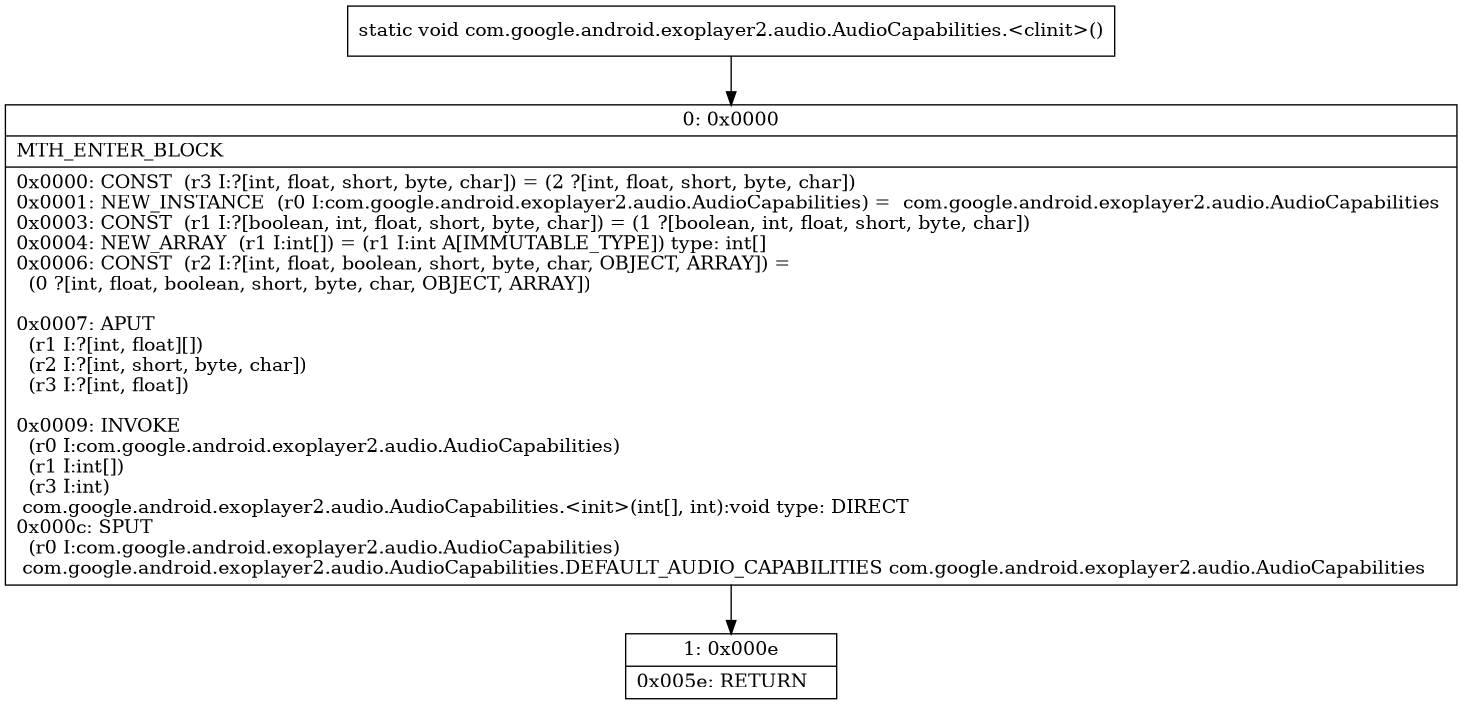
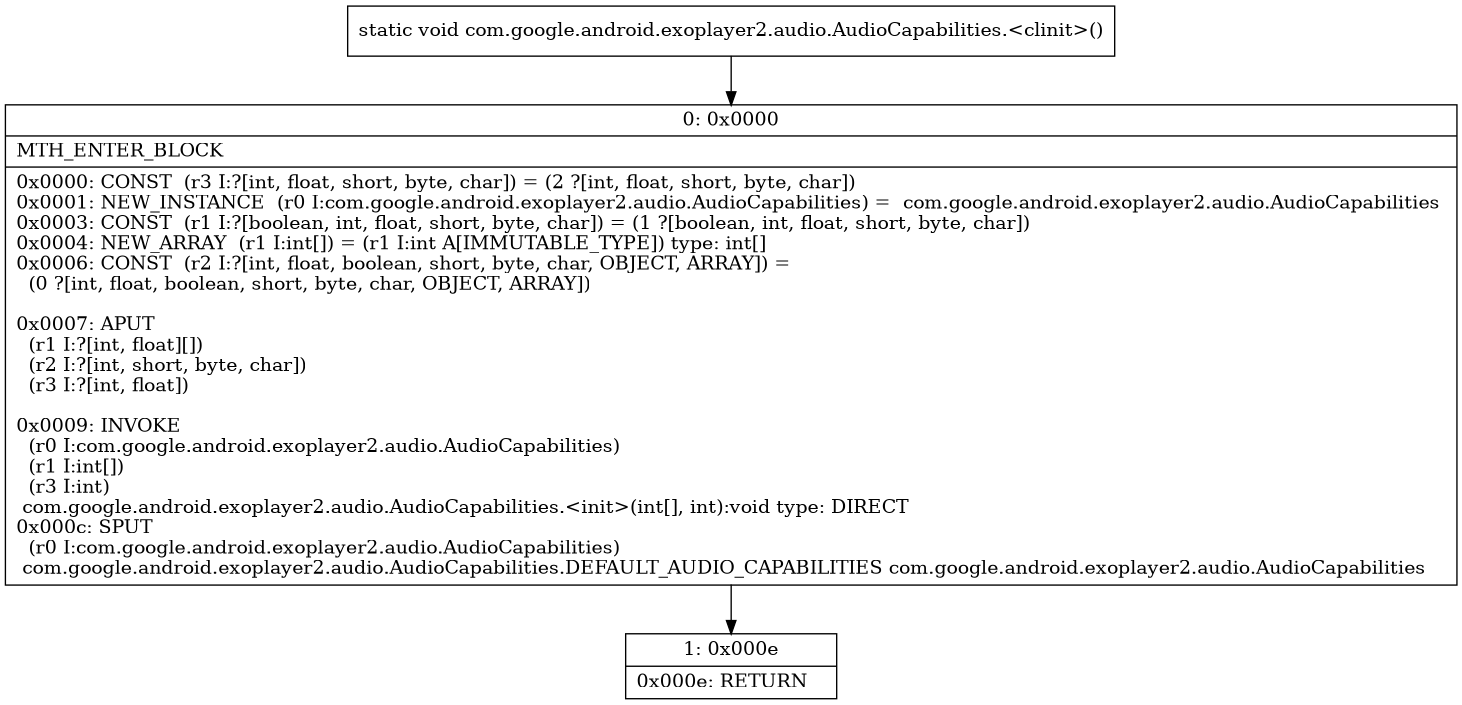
node "1: 0x000e": text "0x005e: RETURN" -> "0x000e: RETURN"
